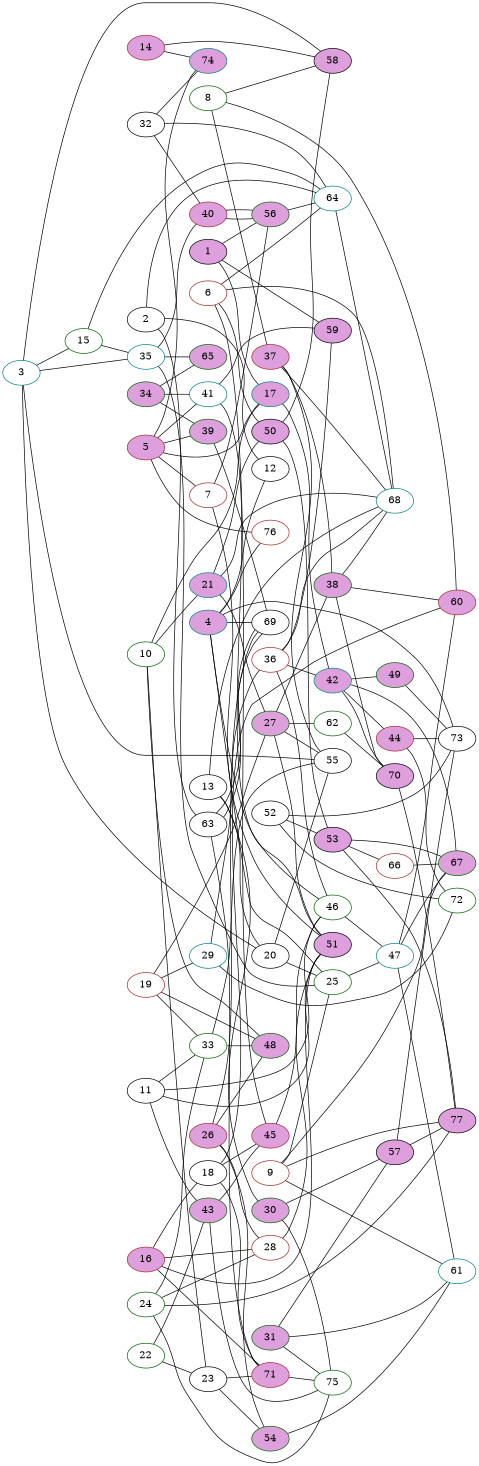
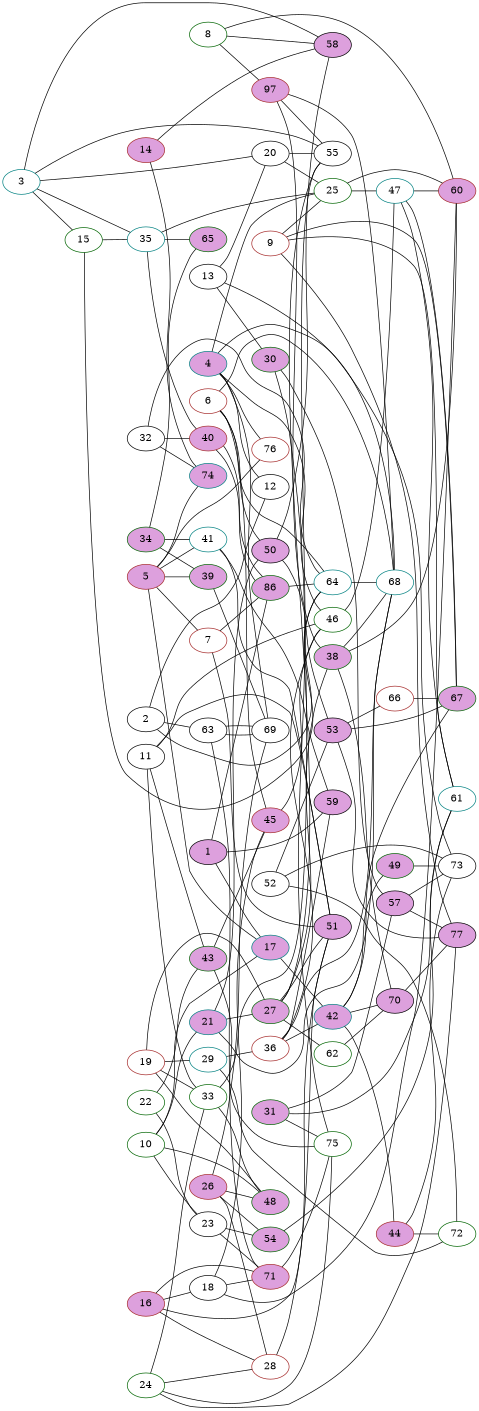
edge "25" -- "60": added
node "56": label "56" -> "86"
node "37": label "37" -> "97"
